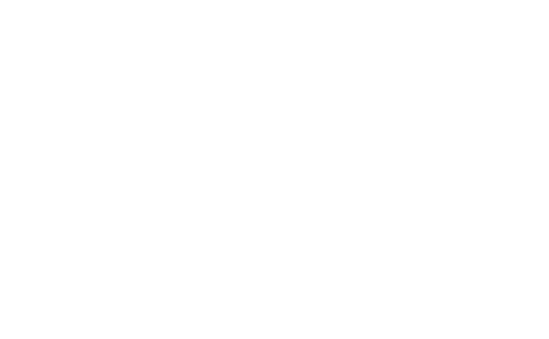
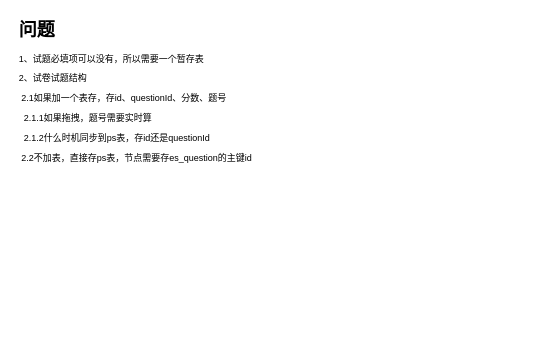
node "问题1、试题必填项可以没有，所以需要一个暂存表 2、试卷试题结构 2.1如果加一个表存，存id、questionId、分数、题号 2.1.1如果拖拽，题号需要实时算 2.1.2什么时机同步到ps表，存id还是questionId 2.2不加表，直接存ps表，节点需要存es_question的主键id": added
